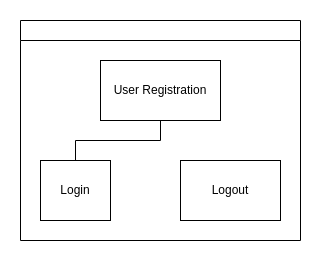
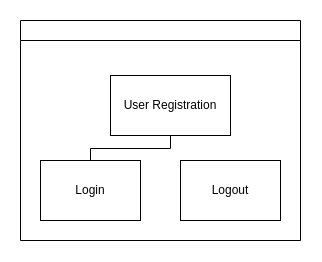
node "User Registration": moved (161, 91) -> (171, 106)
node "Login": size 70x60 -> 100x60
